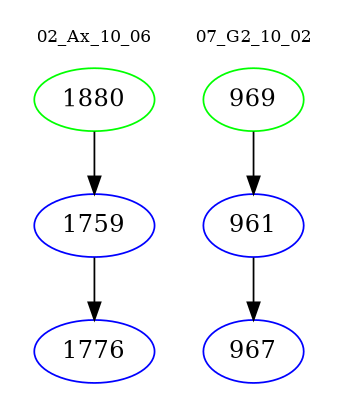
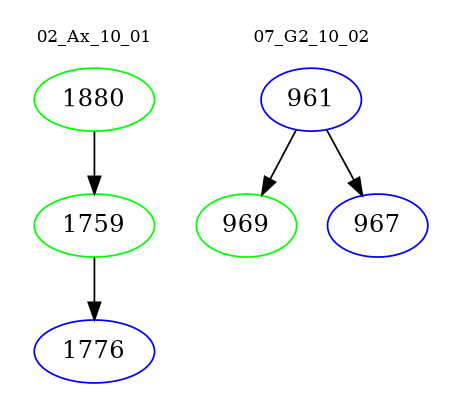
cluster "02_Ax_10_06": label "02_Ax_10_06" -> "02_Ax_10_01"
edge "969" -> "961": reversed
node "1759": color blue -> green
